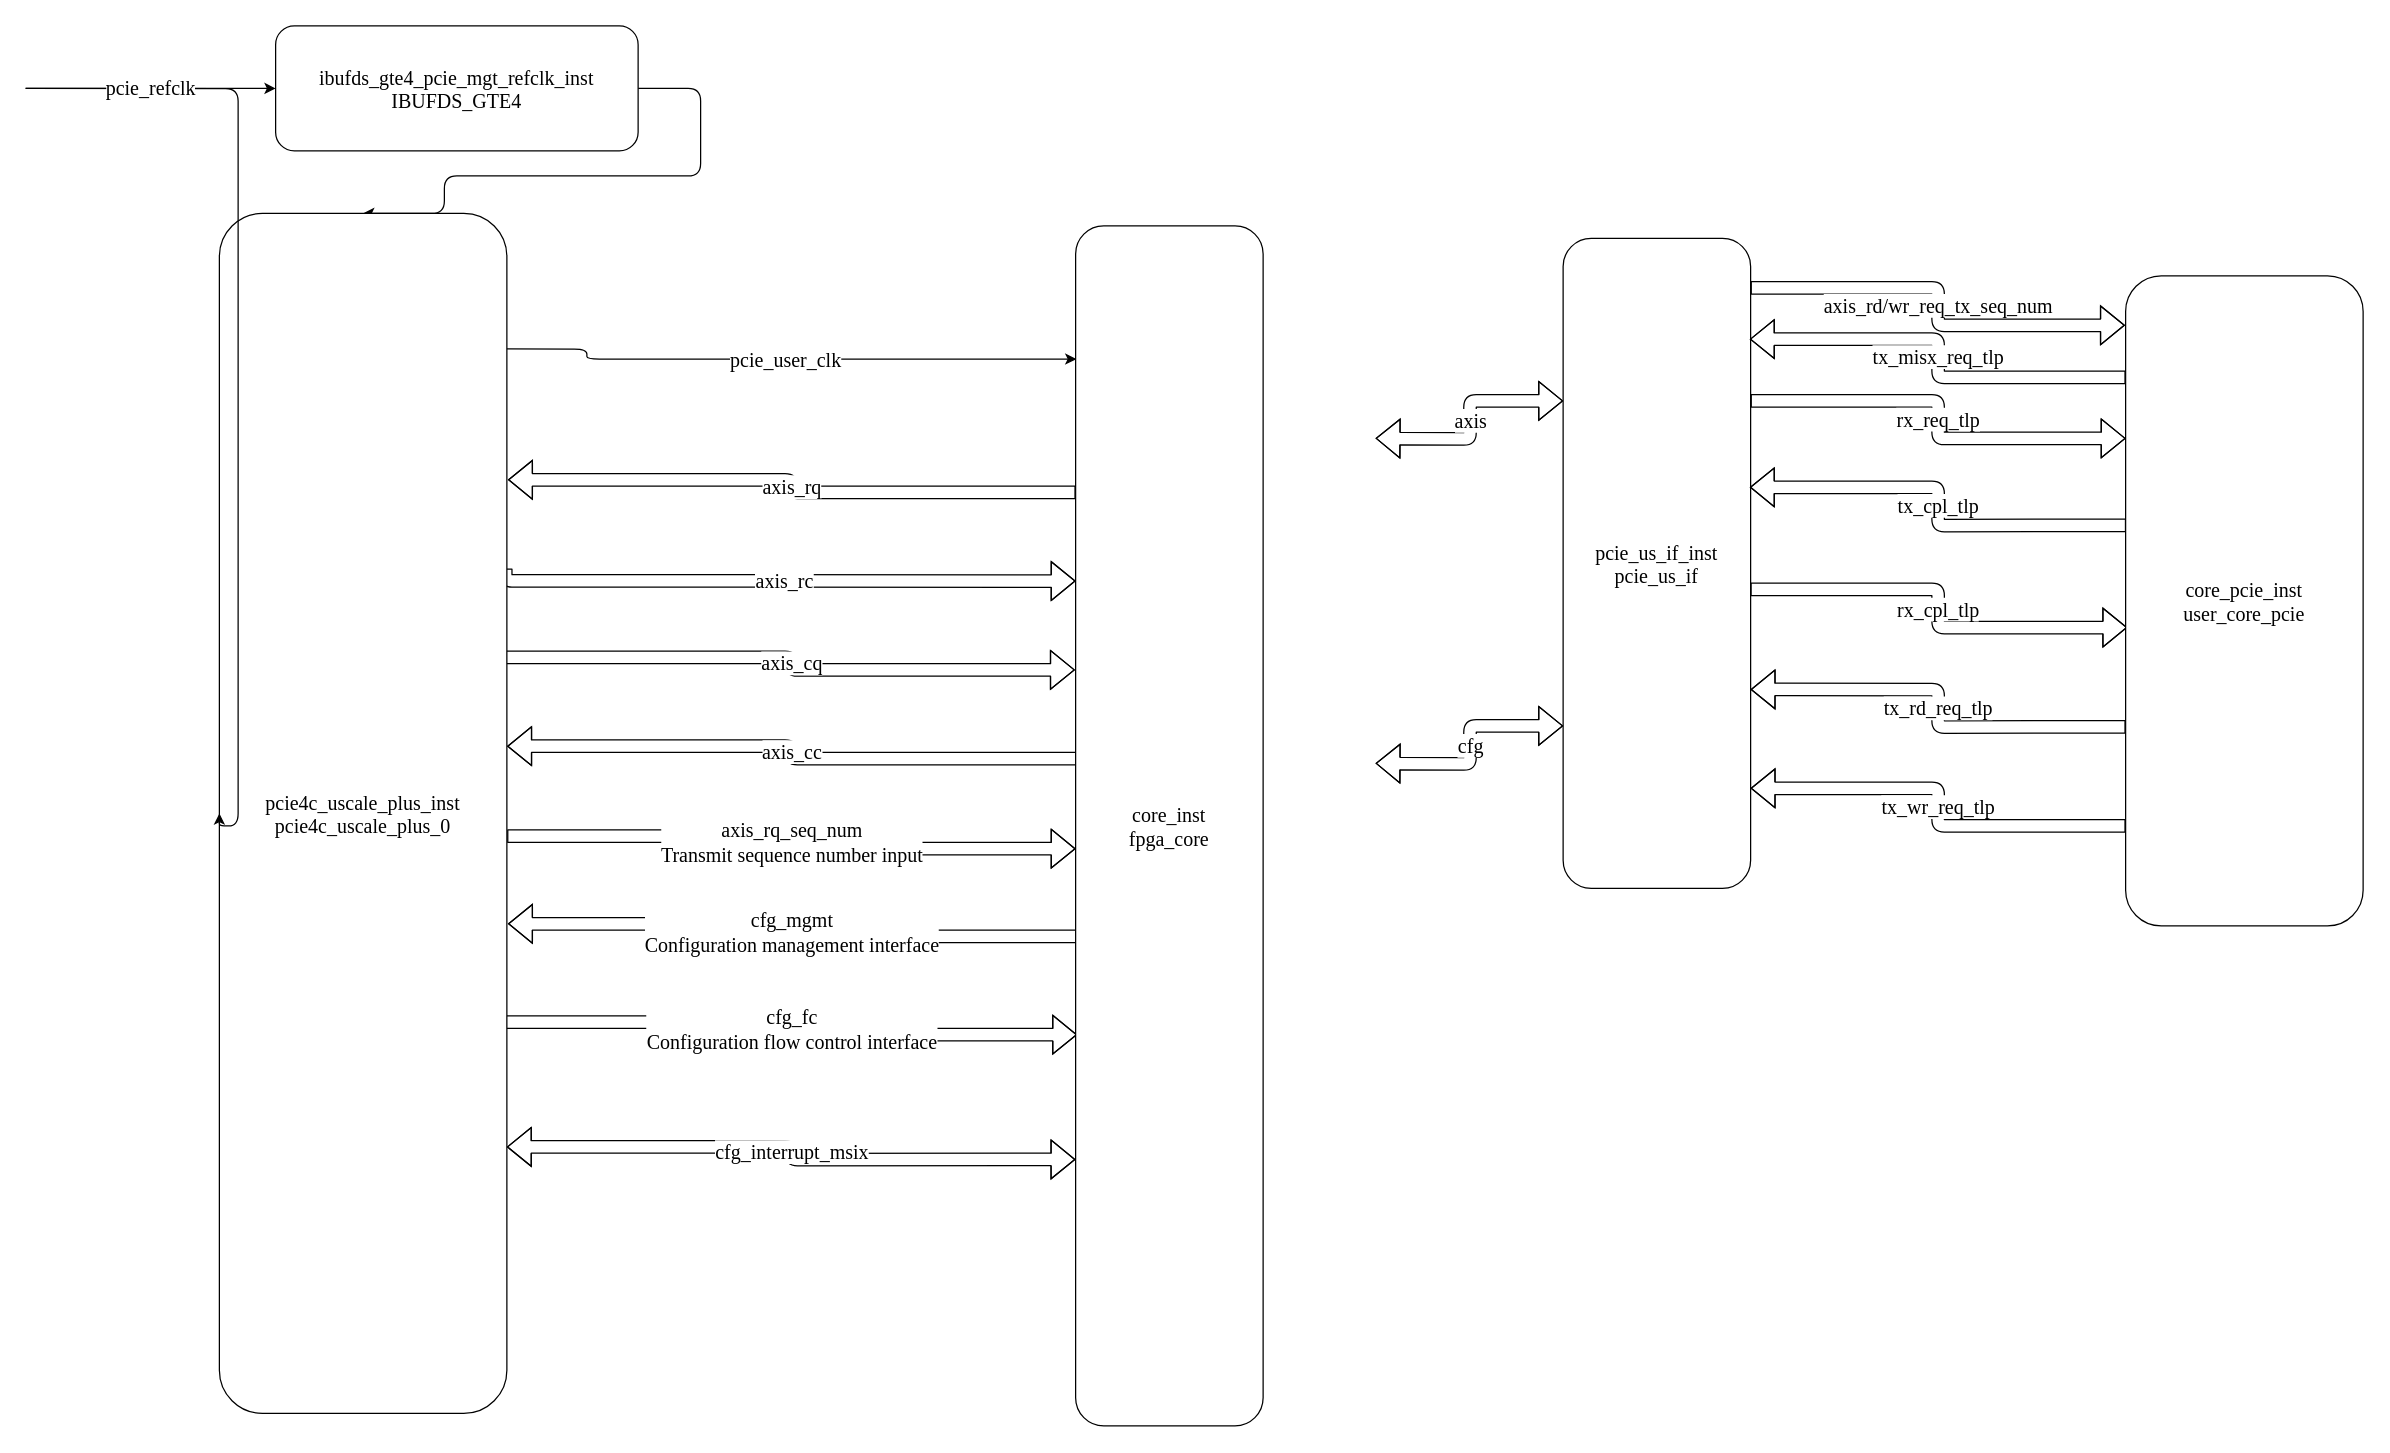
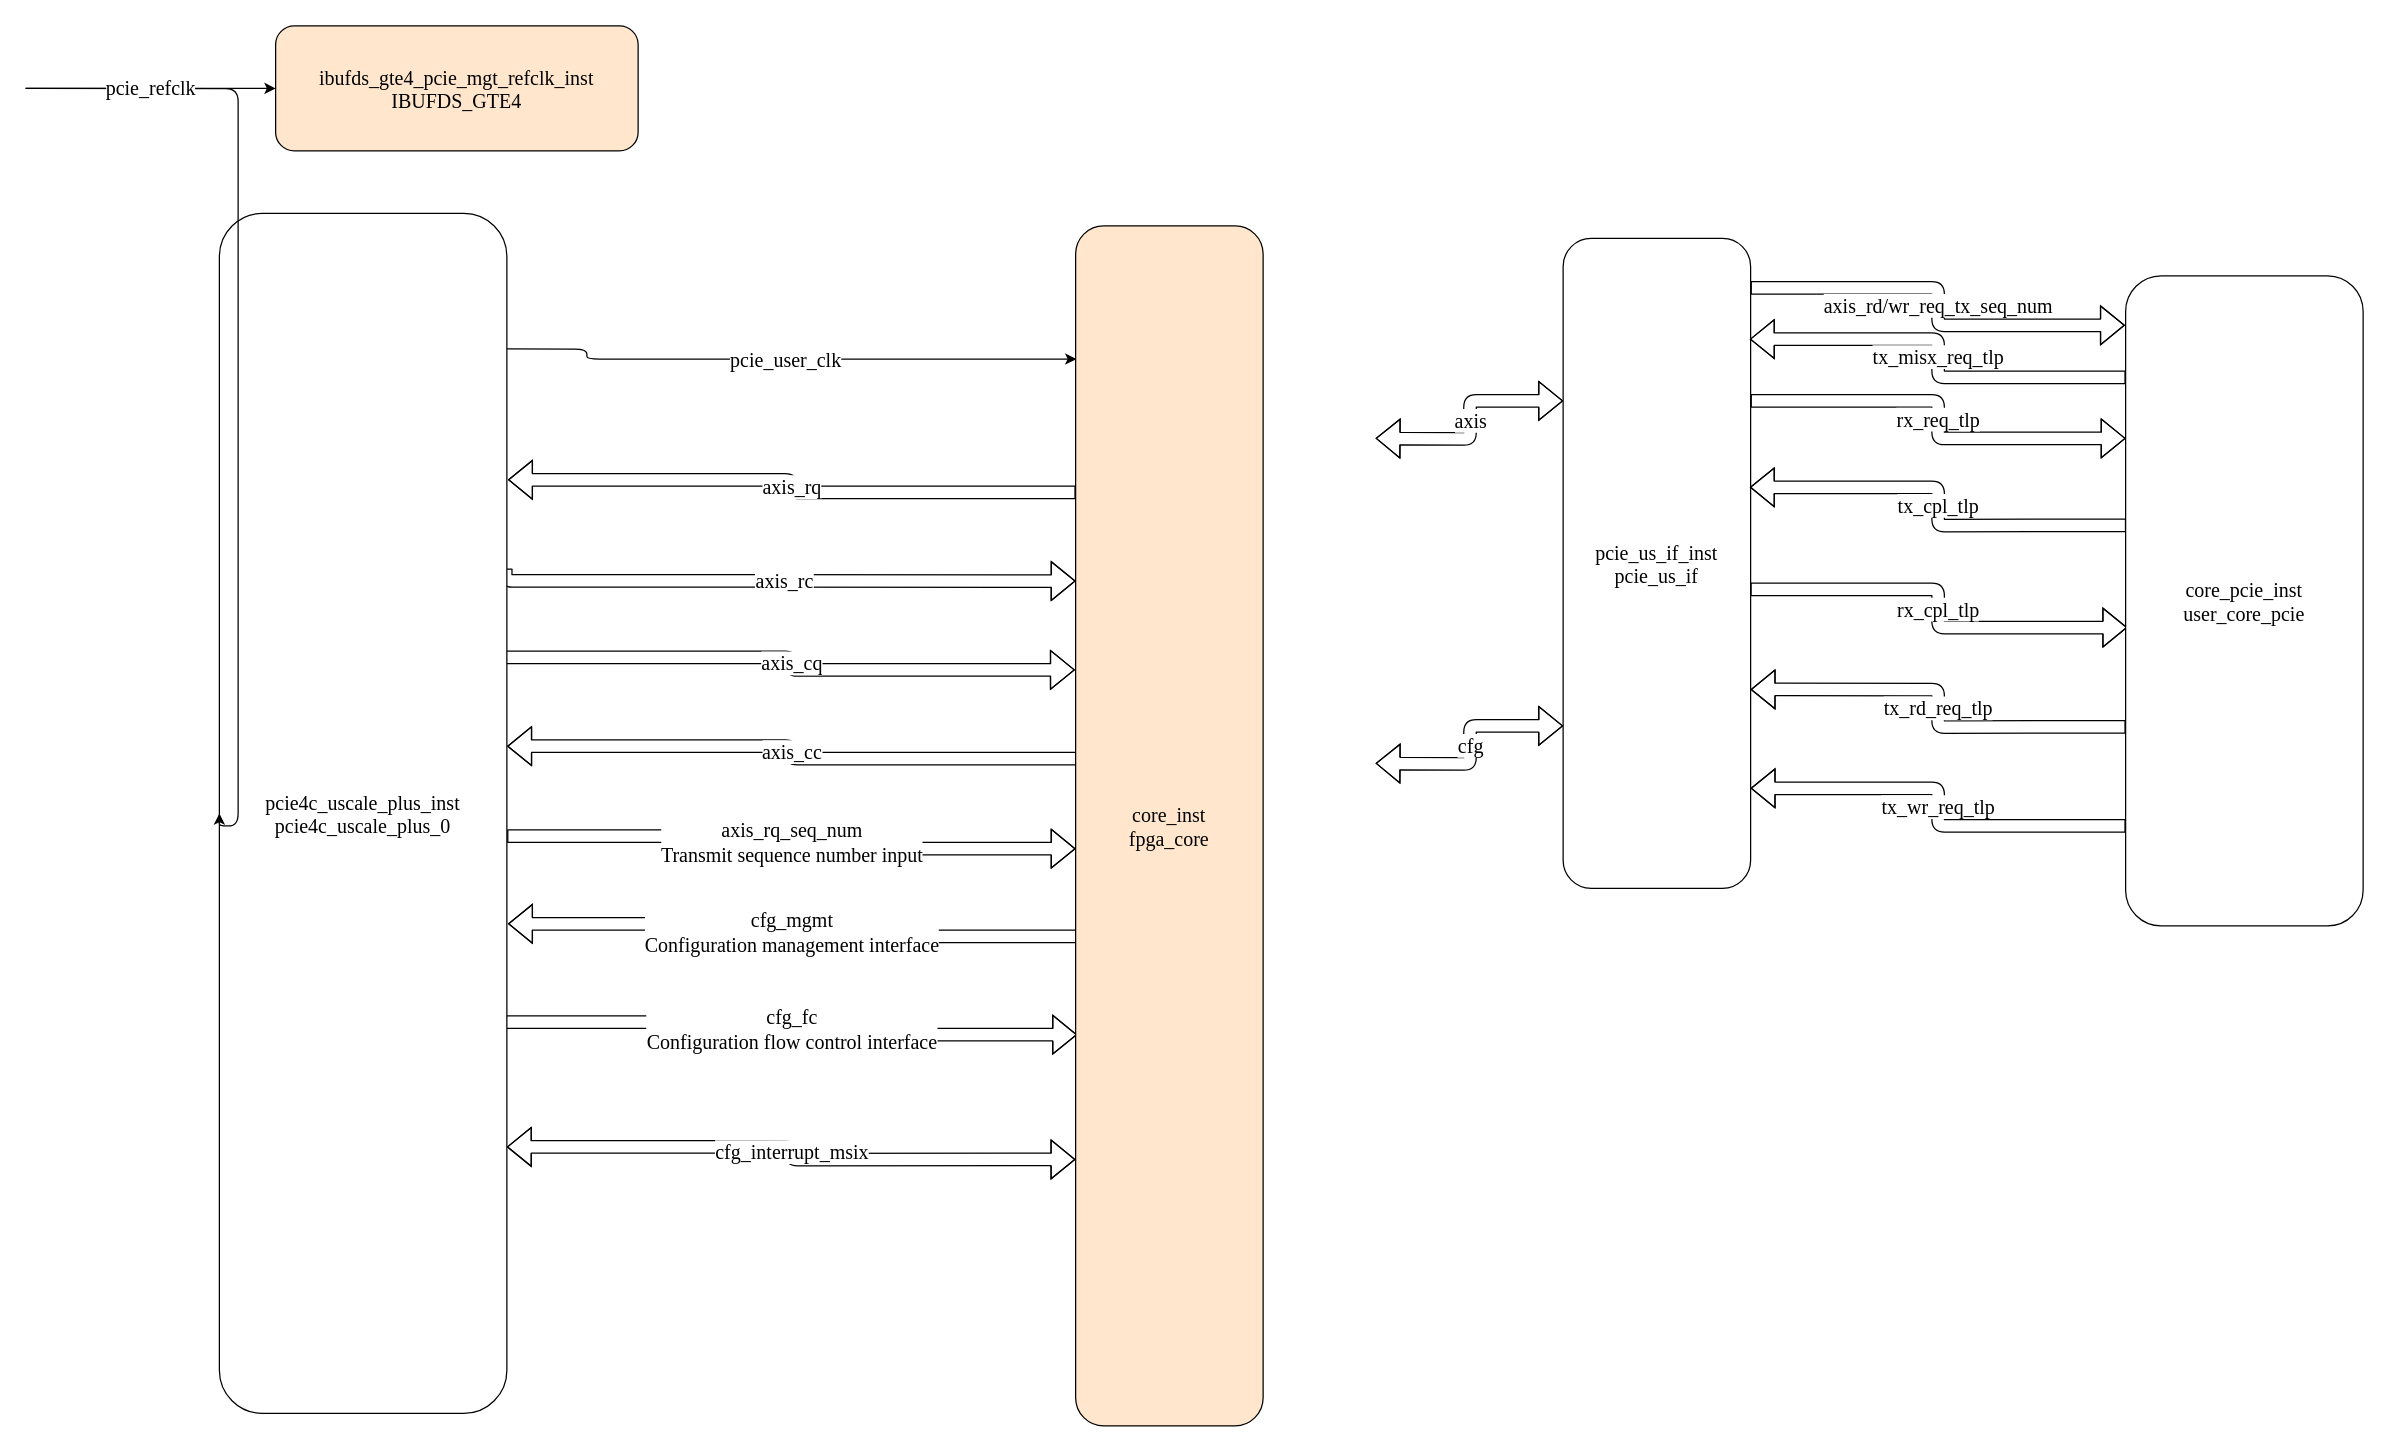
node "ibufds_gte4_pcie_mgt_refclk_inst IBUFDS_GTE4": fillcolor #ffffff -> #ffe6cc
edge "ibufds_gte4_pcie_mgt_refclk_inst IBUFDS_GTE4" -> "pcie4c_uscale_plus_inst pcie4c_uscale_plus_0": removed
node "core_inst fpga_core": fillcolor #ffffff -> #ffe6cc
